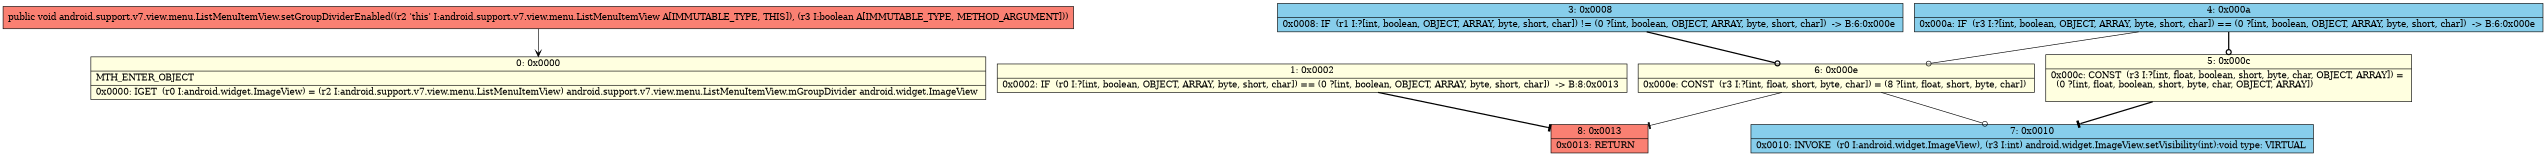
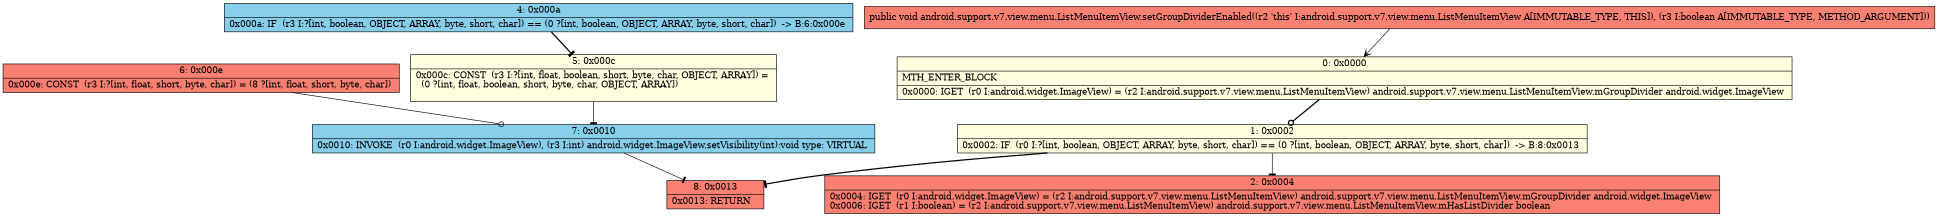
node "3: 0x0008": removed
edge "4: 0x000a" -> "5: 0x000c": arrowhead odot -> tee
edge "4: 0x000a" -> "6: 0x000e": removed
node "0: 0x0000": text "MTH_ENTER_OBJECT" -> "MTH_ENTER_BLOCK"
node "6: 0x000e": fillcolor lightyellow -> salmon
edge "6: 0x000e" -> "8: 0x0013": now "7: 0x0010" -> "8: 0x0013"
edge "0: 0x0000" -> "1: 0x0002": added
edge "5: 0x000c" -> "7: 0x0010": style bold -> solid
node "2: 0x0004": added
